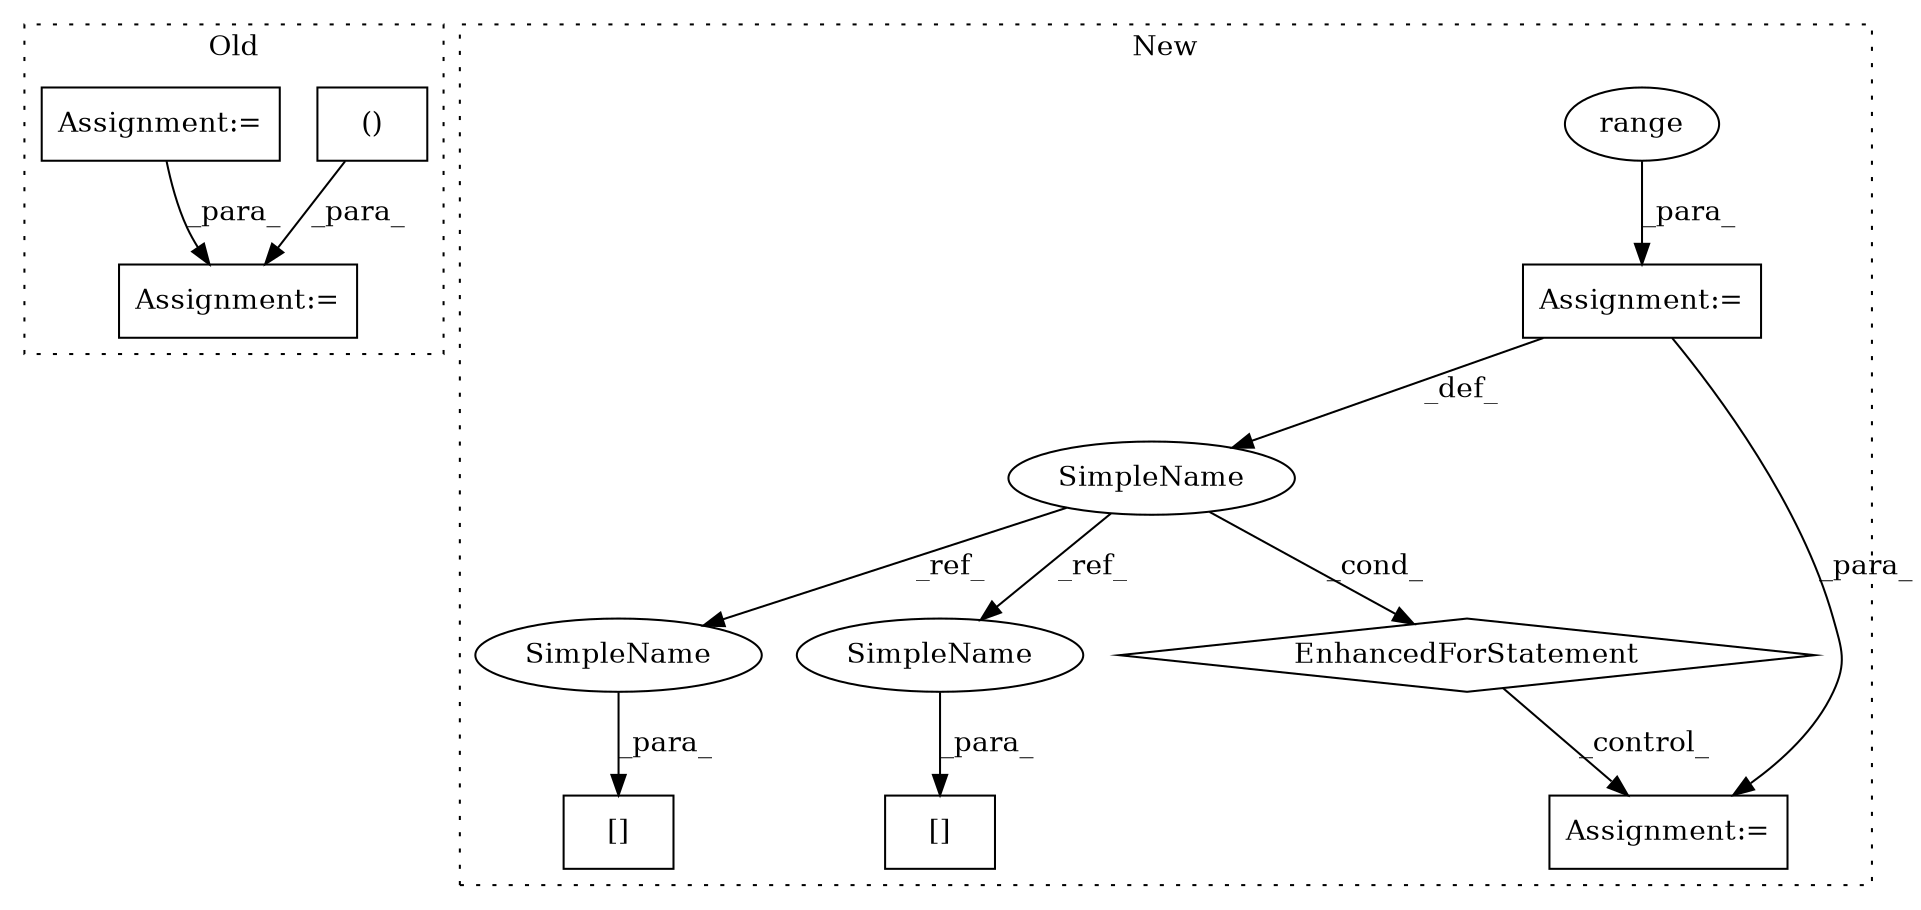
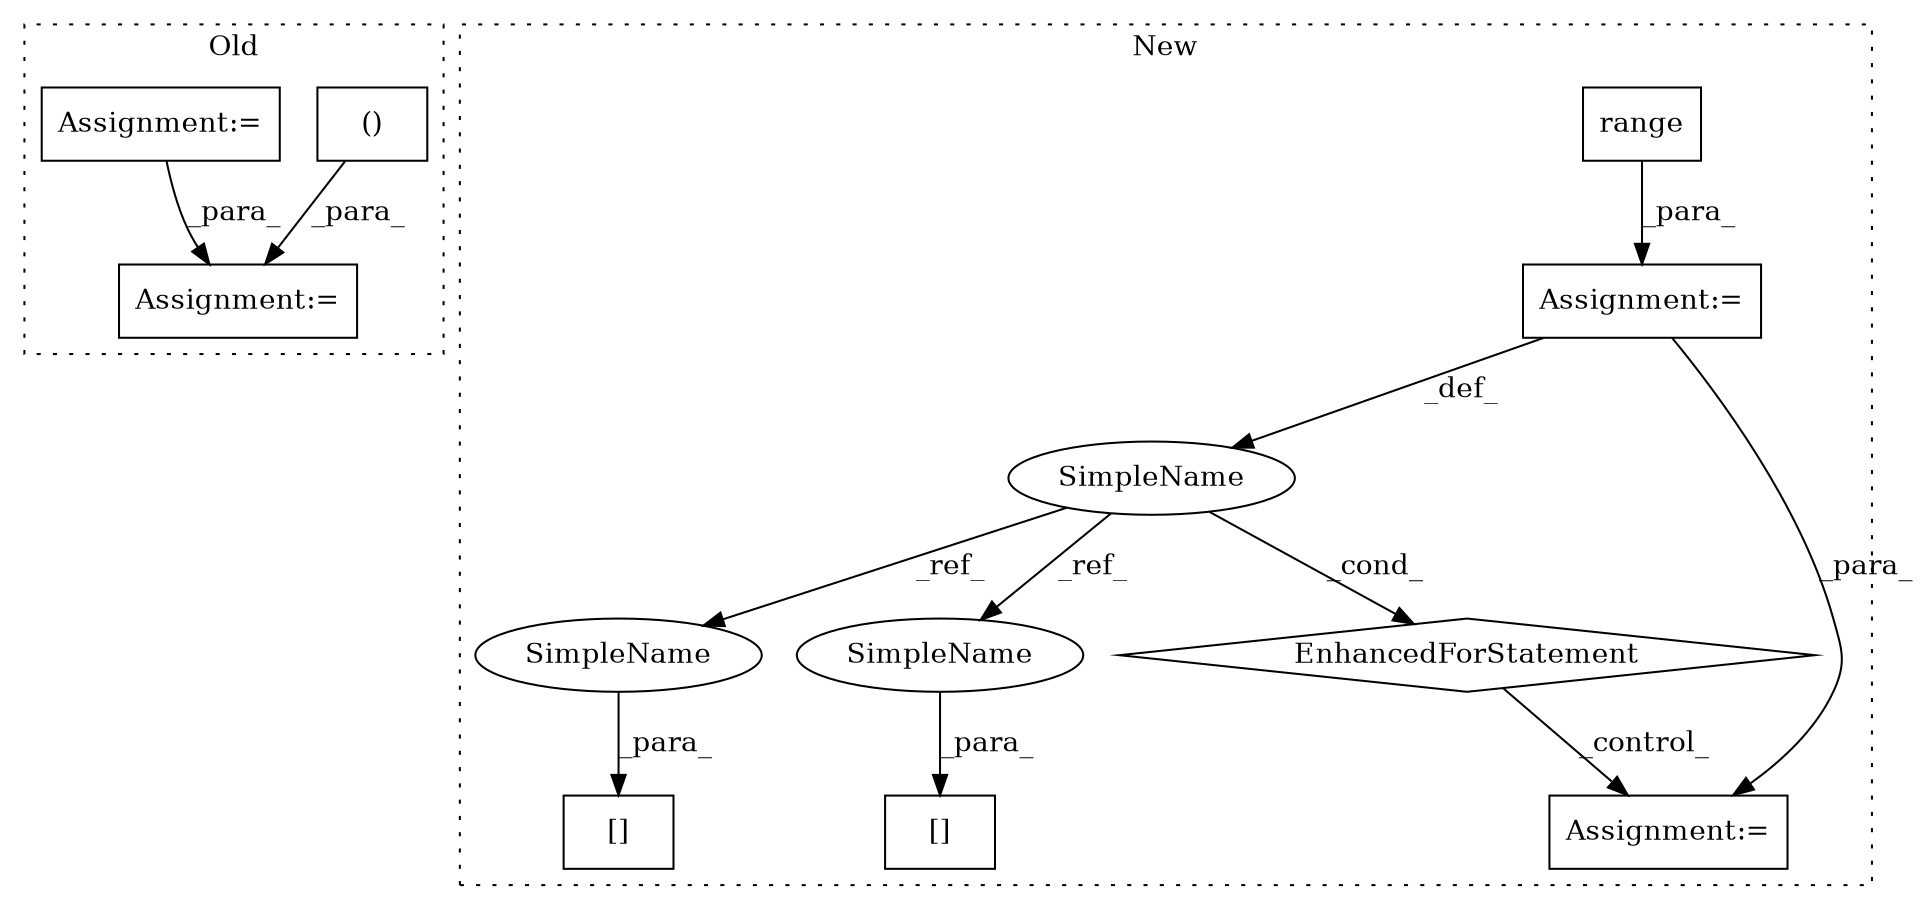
node "range": shape ellipse -> box
